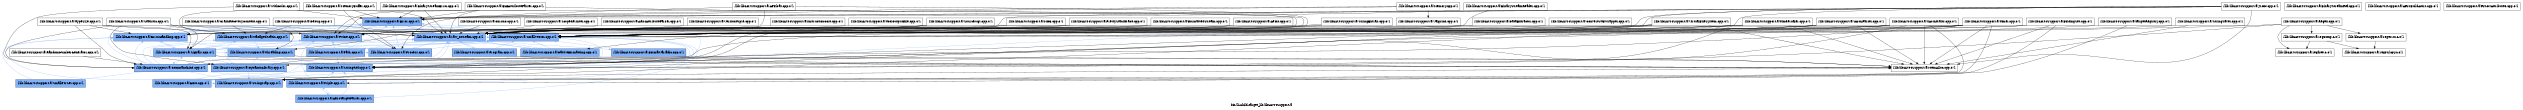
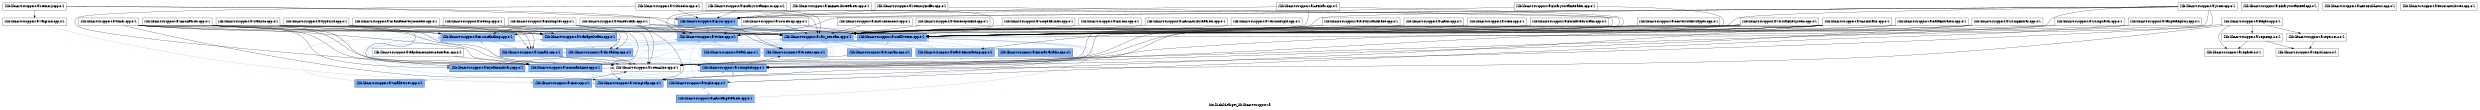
edge "{lib/libLLVMSupport.a(MemoryBuffer.cpp.o)}" -> "{lib/libLLVMSupport.a(Process.cpp.o)}": now "{lib/libLLVMSupport.a(StringRef.cpp.o)}" -> "{lib/libLLVMSupport.a(Process.cpp.o)}"
